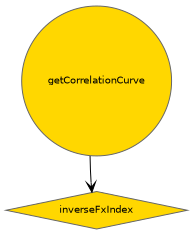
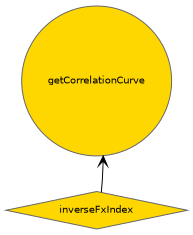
edge "getCorrelationCurve" -> "inverseFxIndex": reversed
